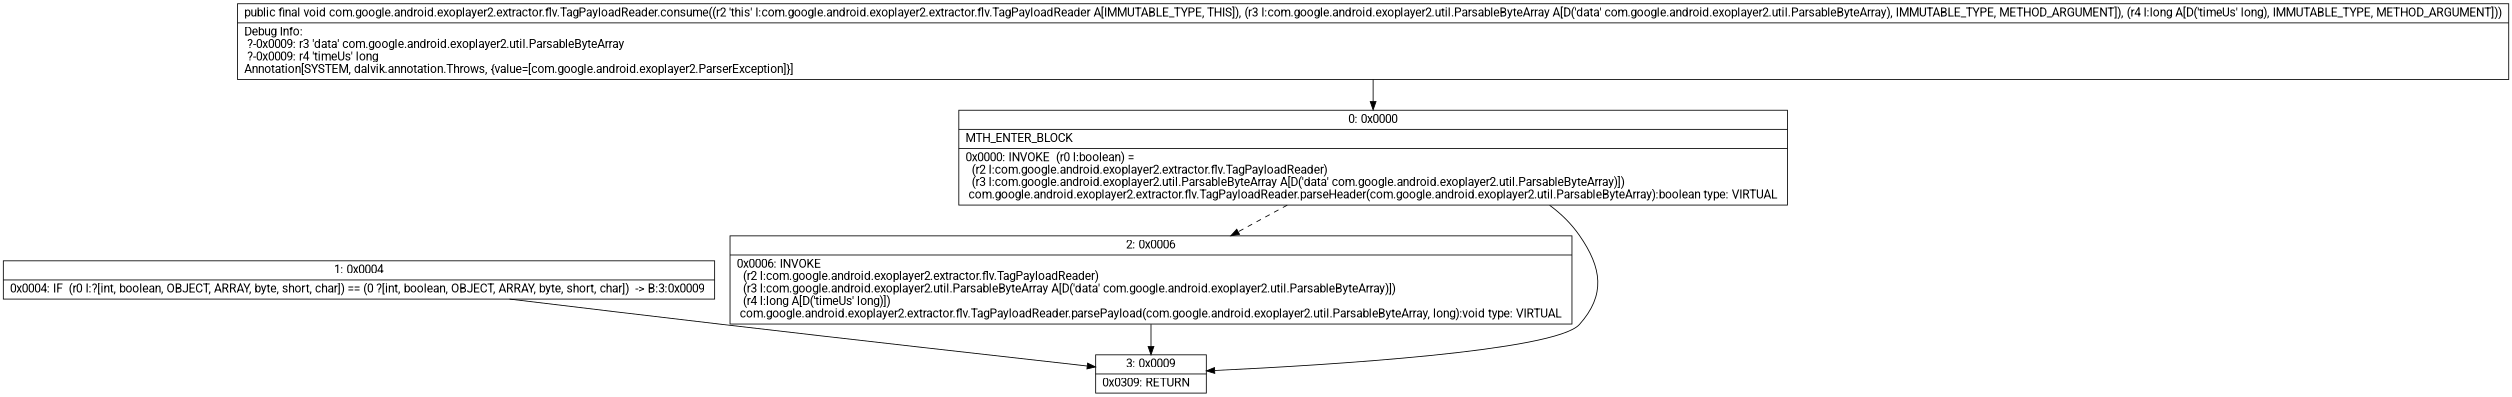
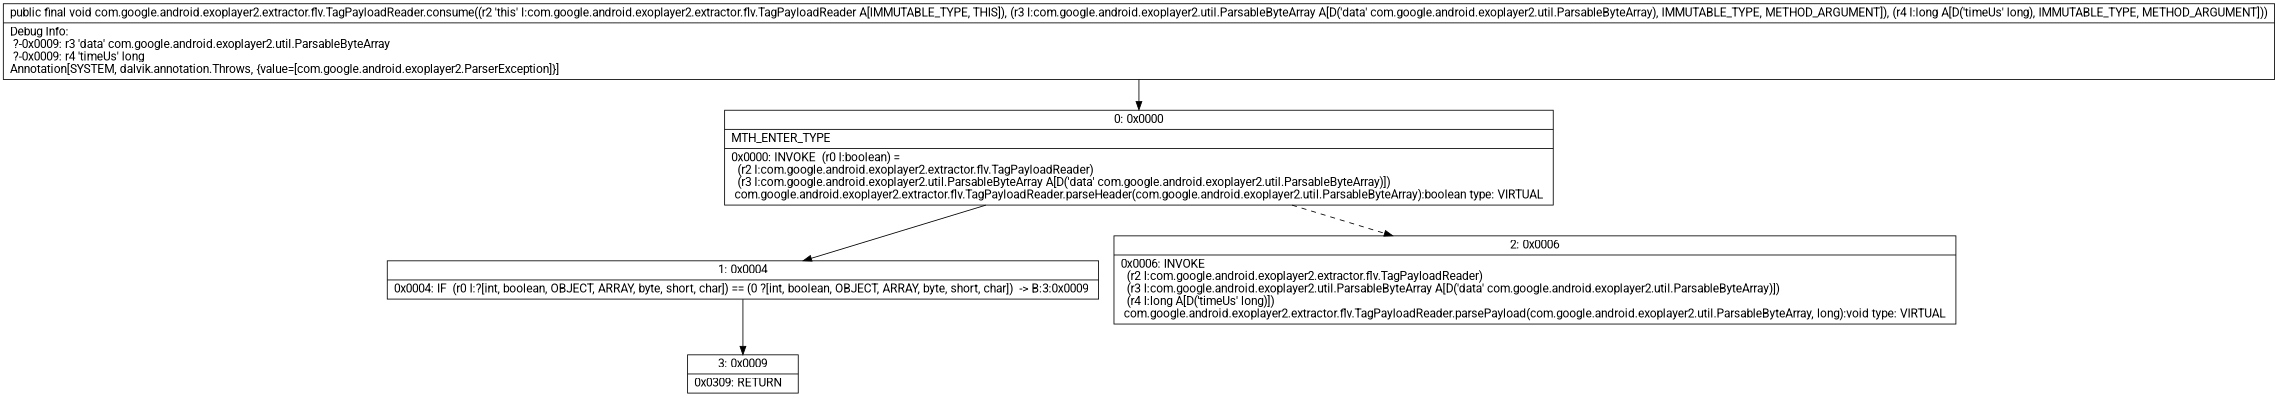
node "0: 0x0000": text "MTH_ENTER_BLOCK" -> "MTH_ENTER_TYPE"
edge "2: 0x0006" -> "3: 0x0009": removed
edge "0: 0x0000" -> "3: 0x0009": now "0: 0x0000" -> "1: 0x0004"
